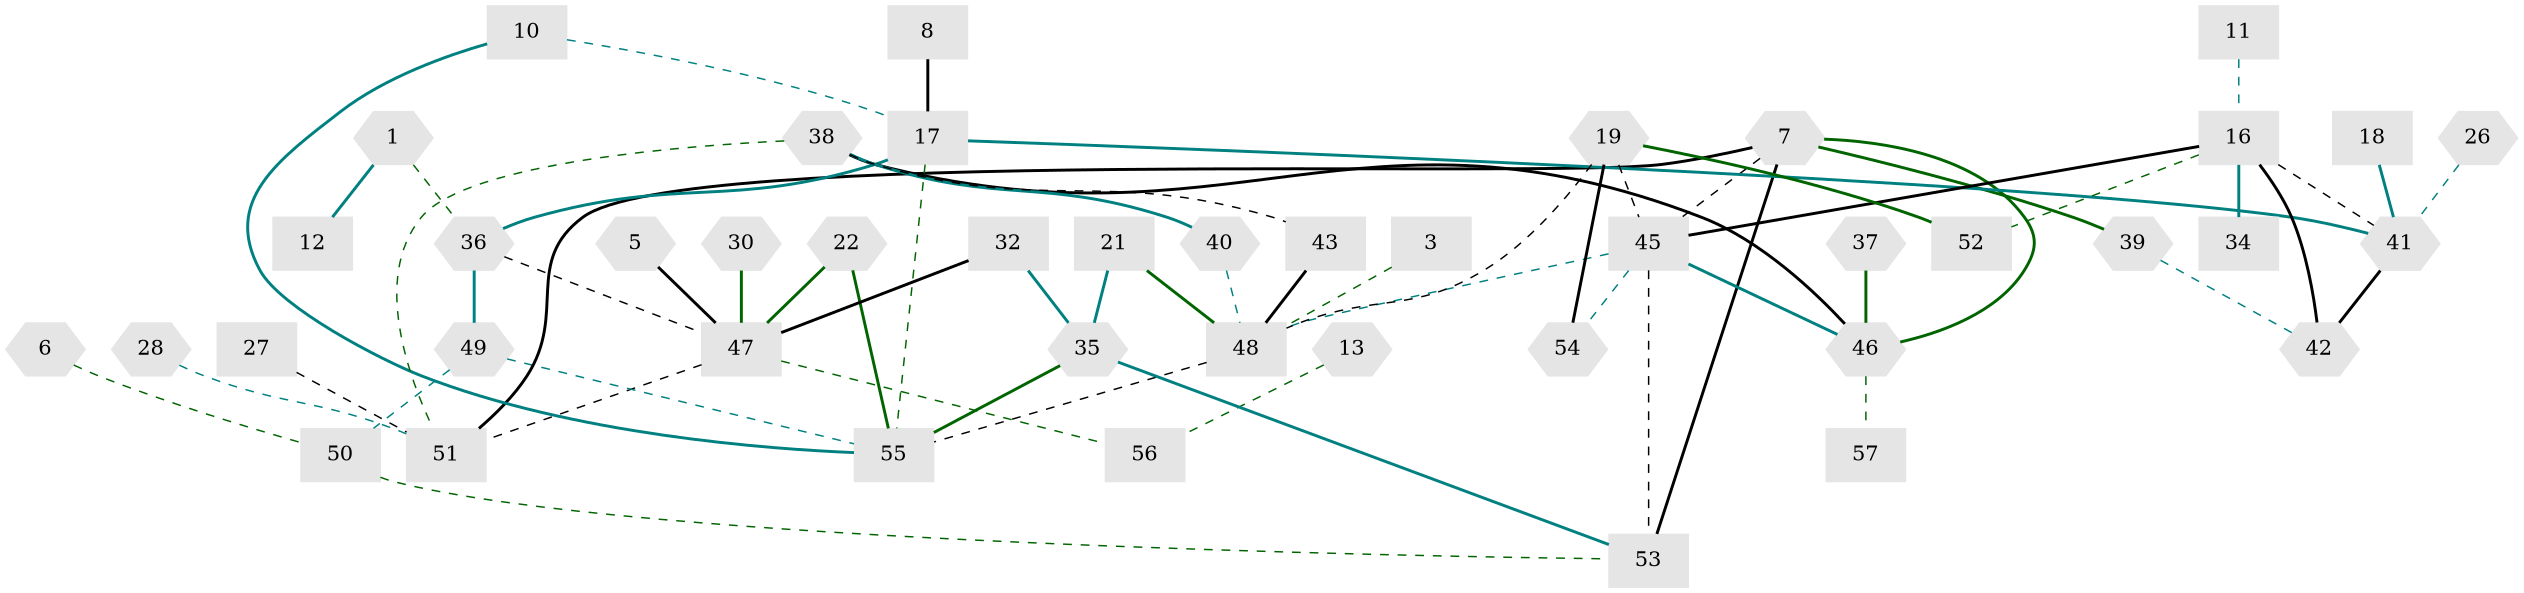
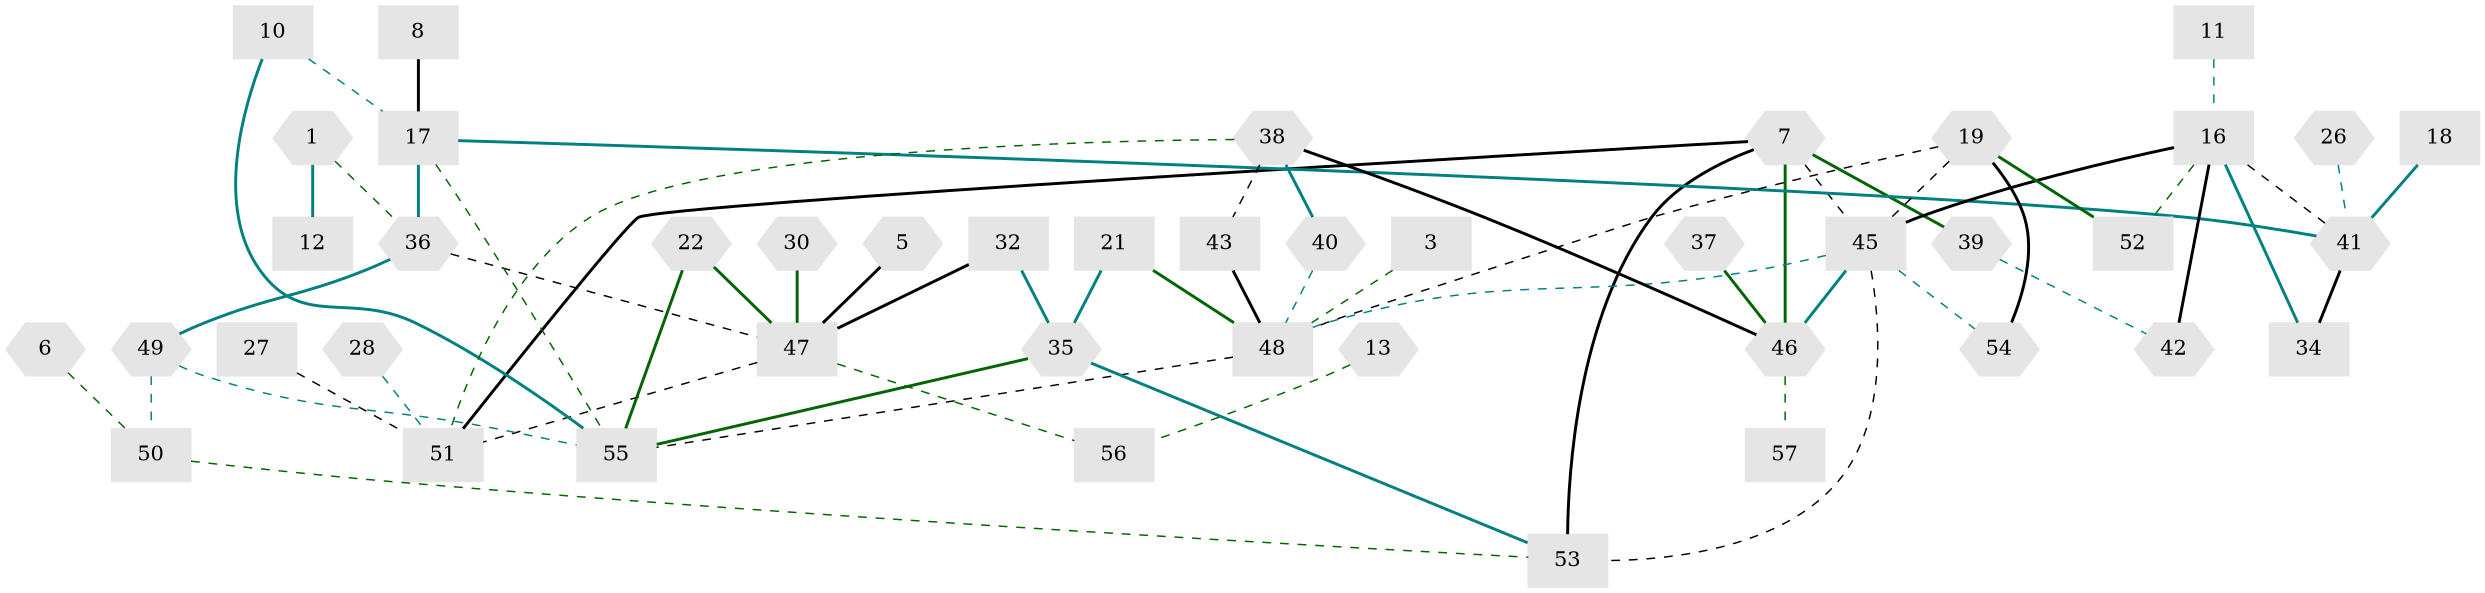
edge "41" -- "42": now "41" -- "34"
